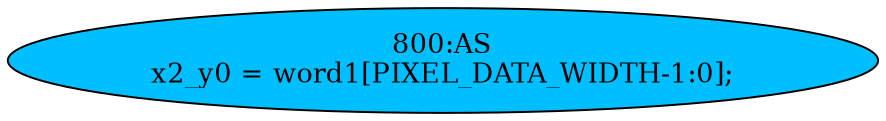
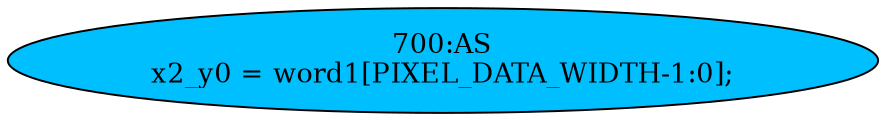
node "800:AS x2_y0 = word1[PIXEL_DATA_WIDTH-1:0];": label "800:AS x2_y0 = word1[PIXEL_DATA_WIDTH-1:0];" -> "700:AS x2_y0 = word1[PIXEL_DATA_WIDTH-1:0];"
